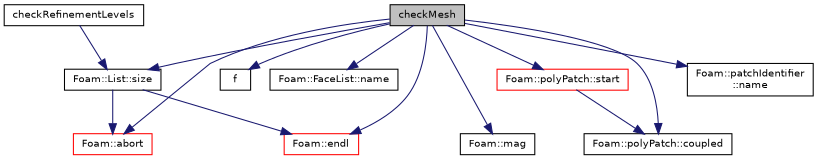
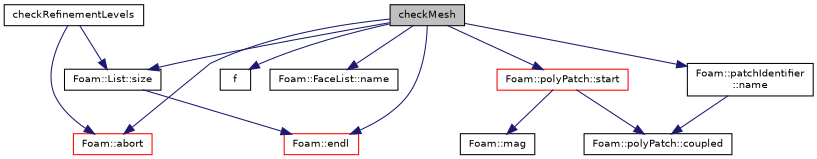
edge "checkMesh" -> "Foam::polyPatch::coupled": now "Foam::patchIdentifier ::name" -> "Foam::polyPatch::coupled"
edge "checkMesh" -> "Foam::mag": now "Foam::polyPatch::start" -> "Foam::mag"
edge "Foam::List::size" -> "Foam::abort": now "checkRefinementLevels" -> "Foam::abort"
